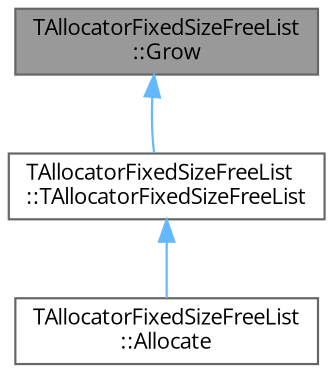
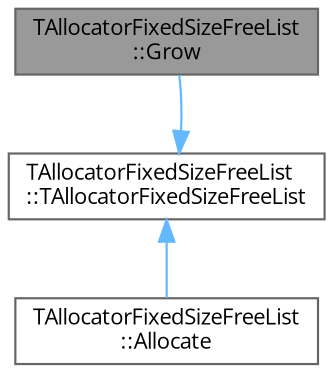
edge "TAllocatorFixedSizeFreeList ::TAllocatorFixedSizeFreeList" -> "TAllocatorFixedSizeFreeList ::Grow": reversed
